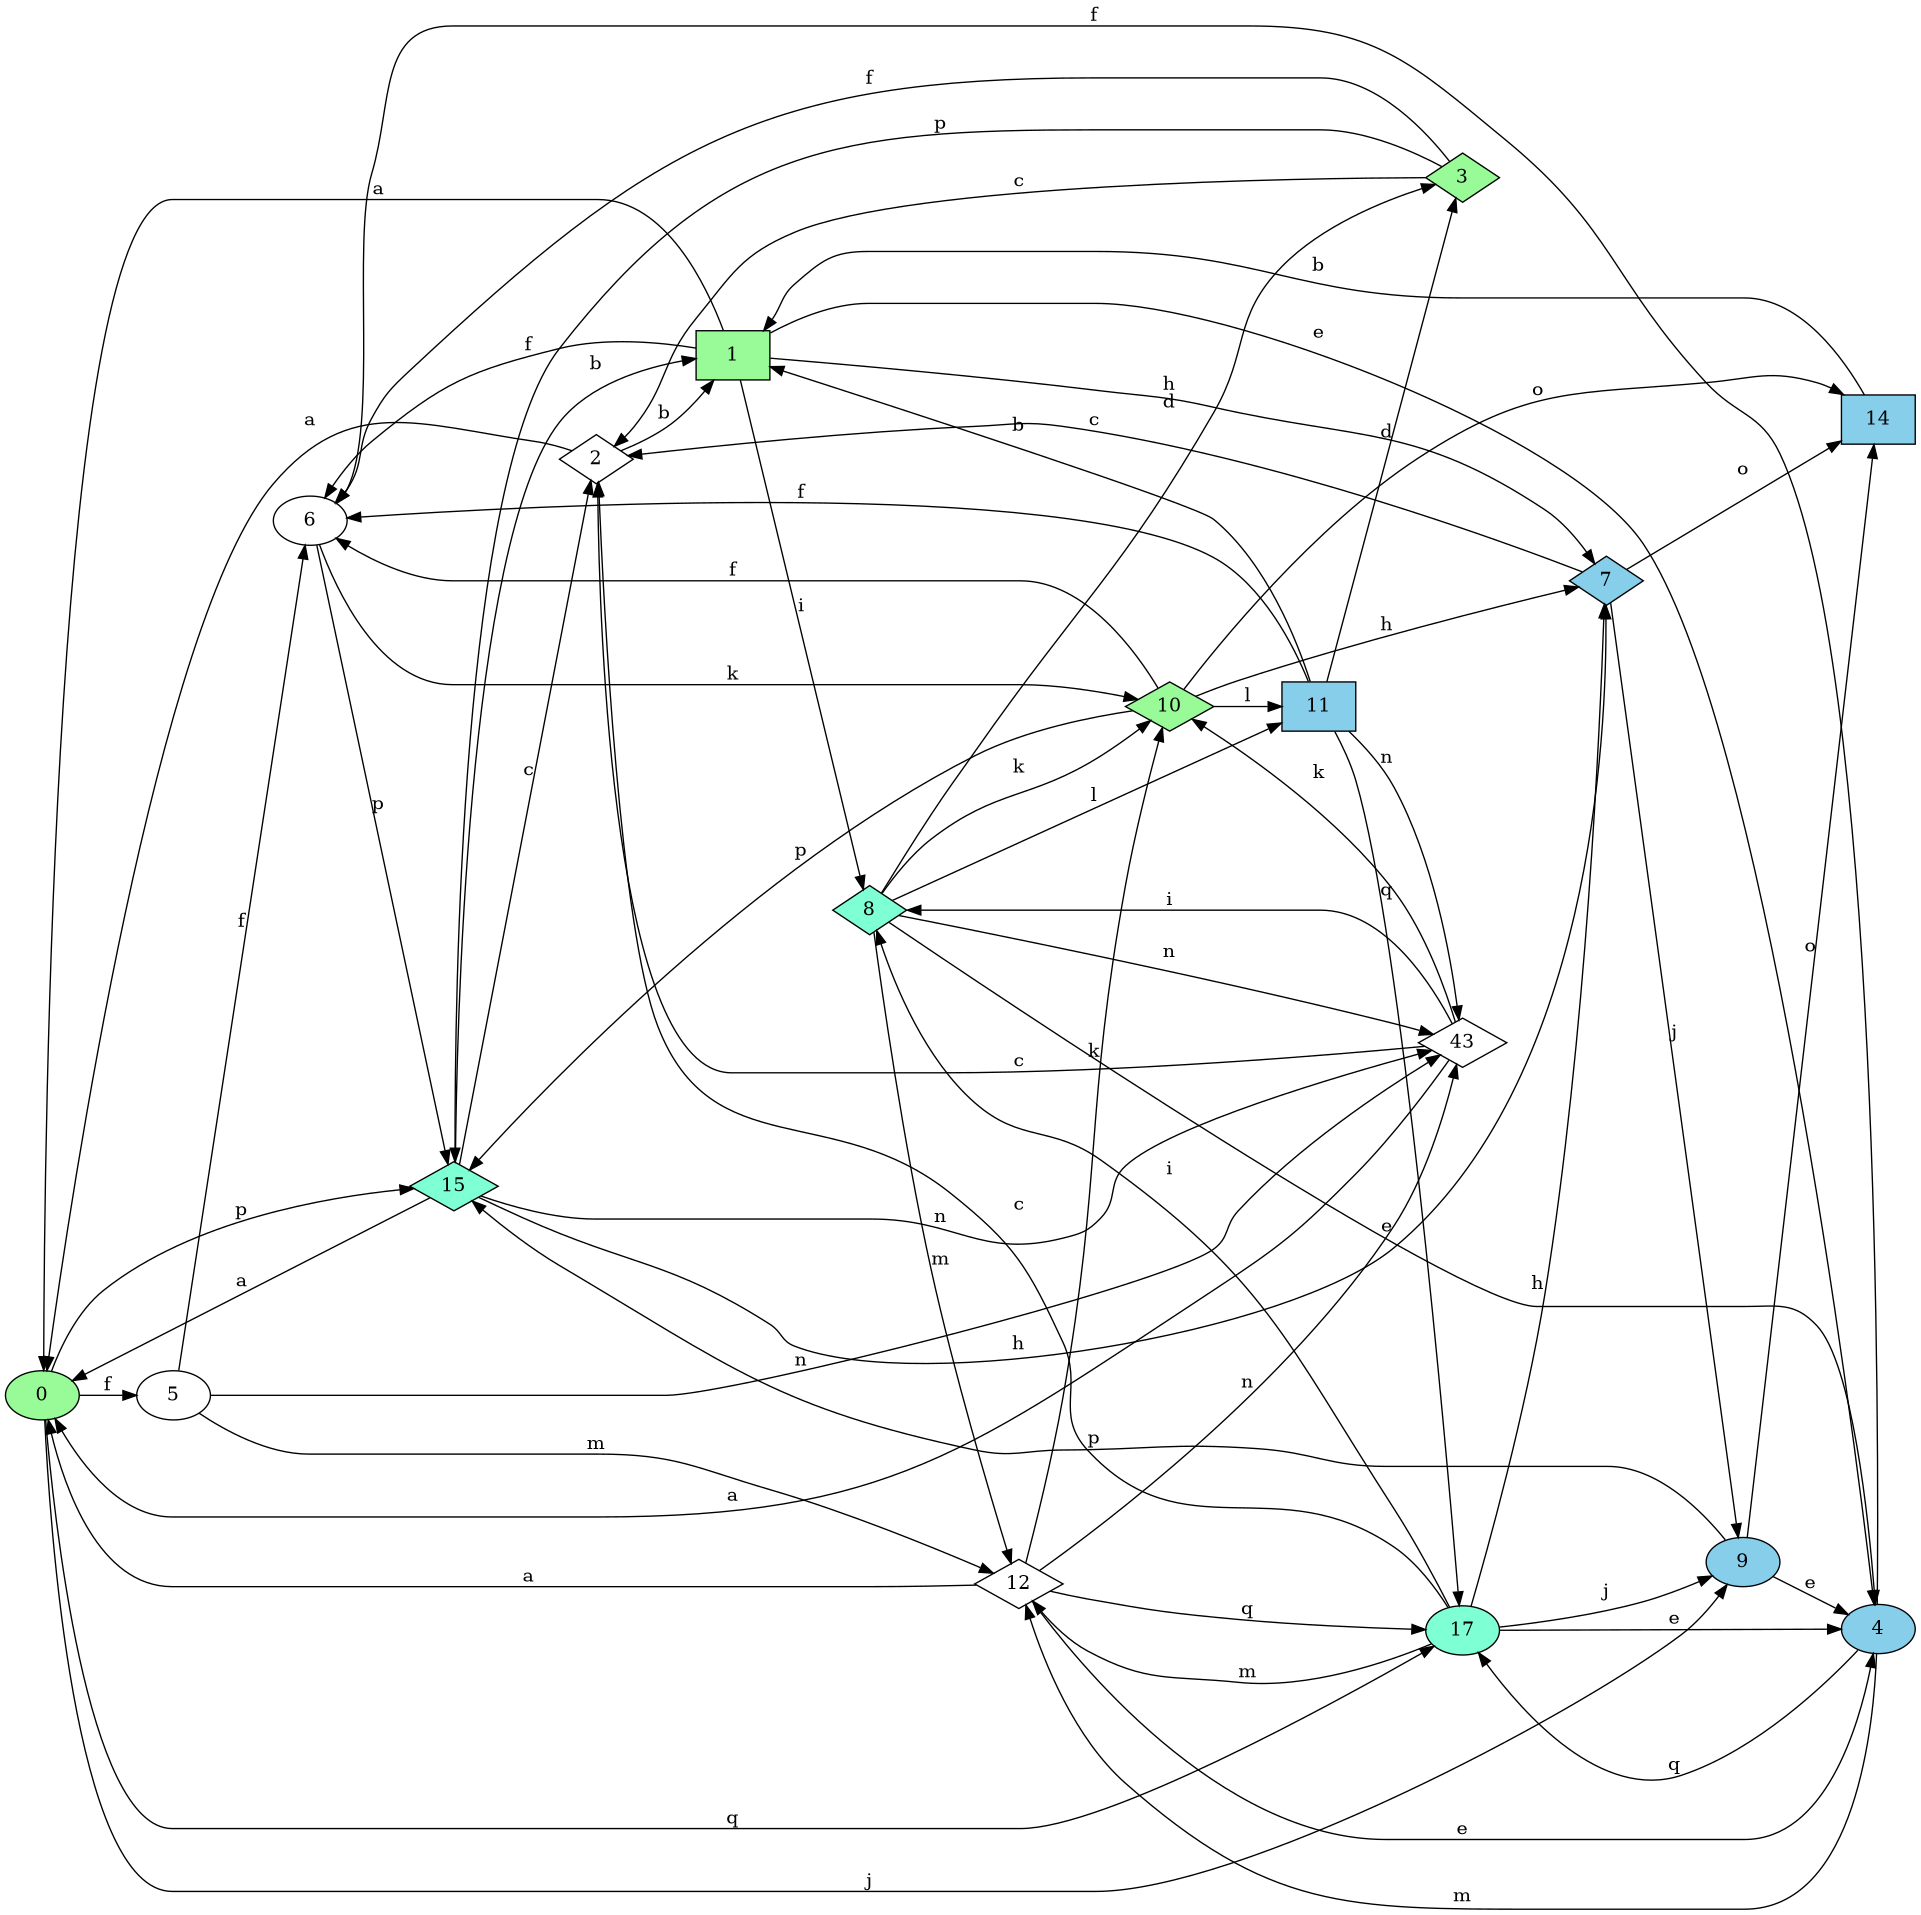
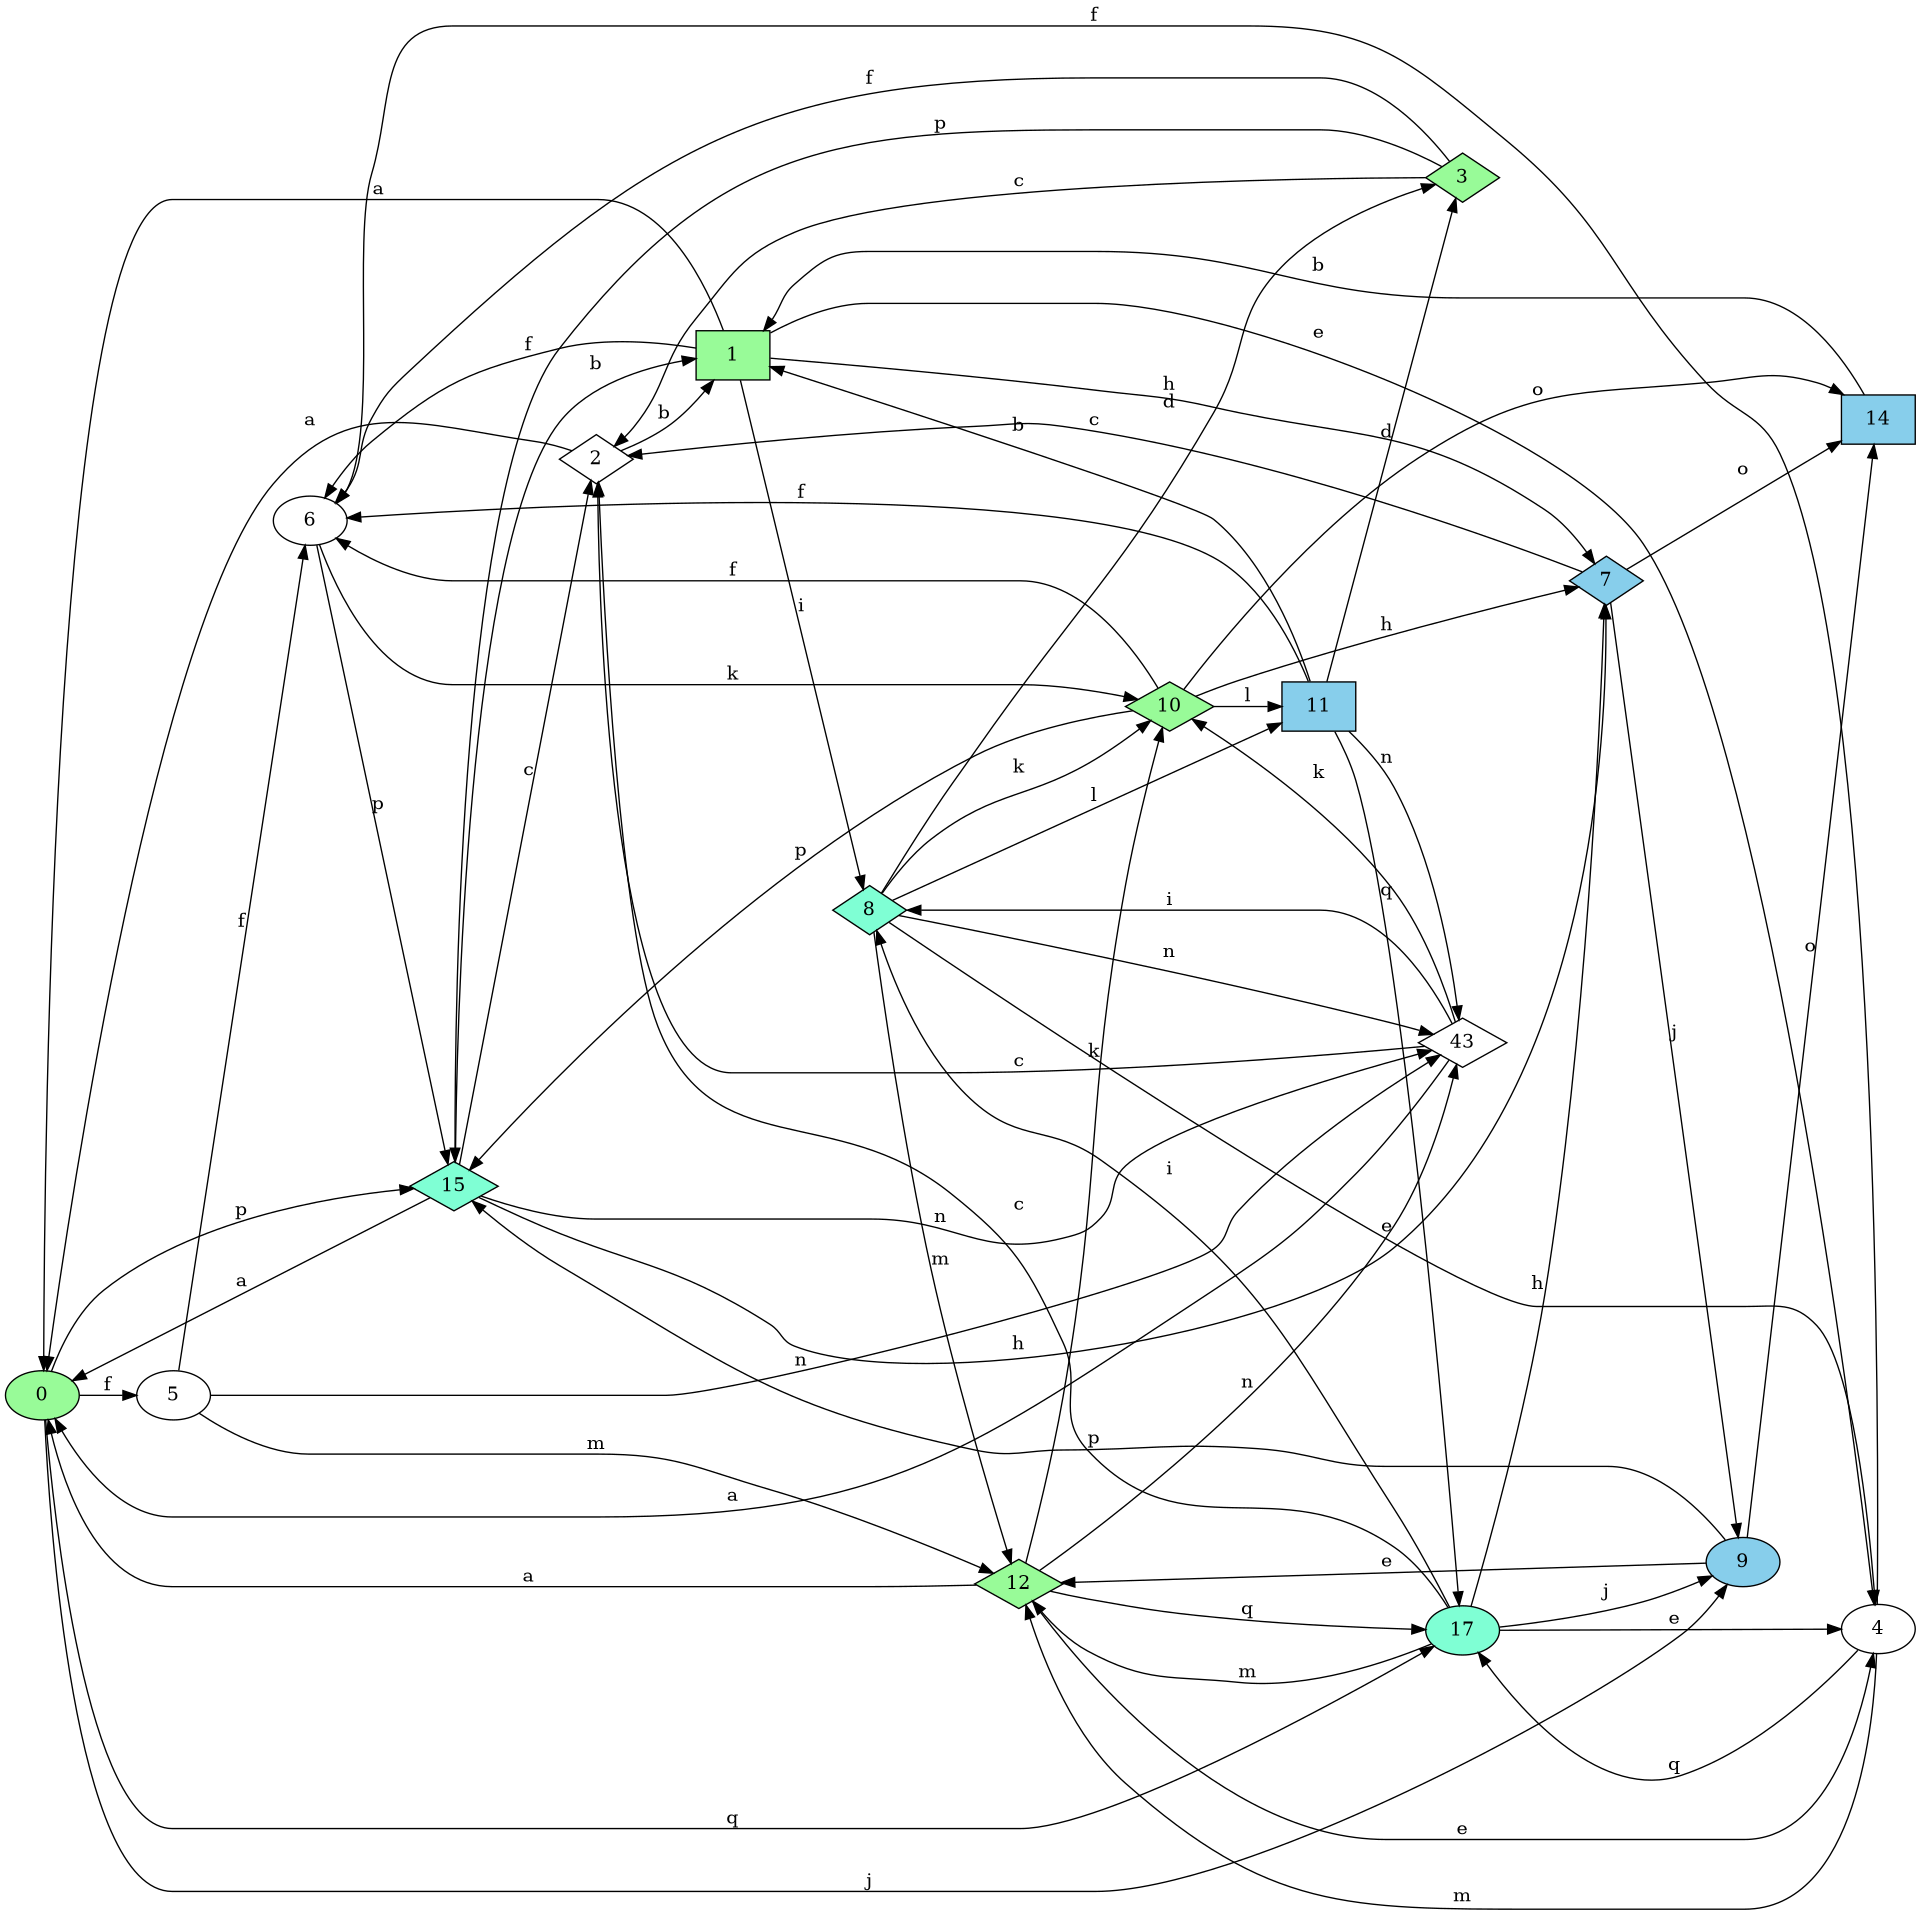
node "12": fillcolor white -> palegreen
edge "9" -> "4": now "9" -> "12"
node "4": fillcolor skyblue -> white
